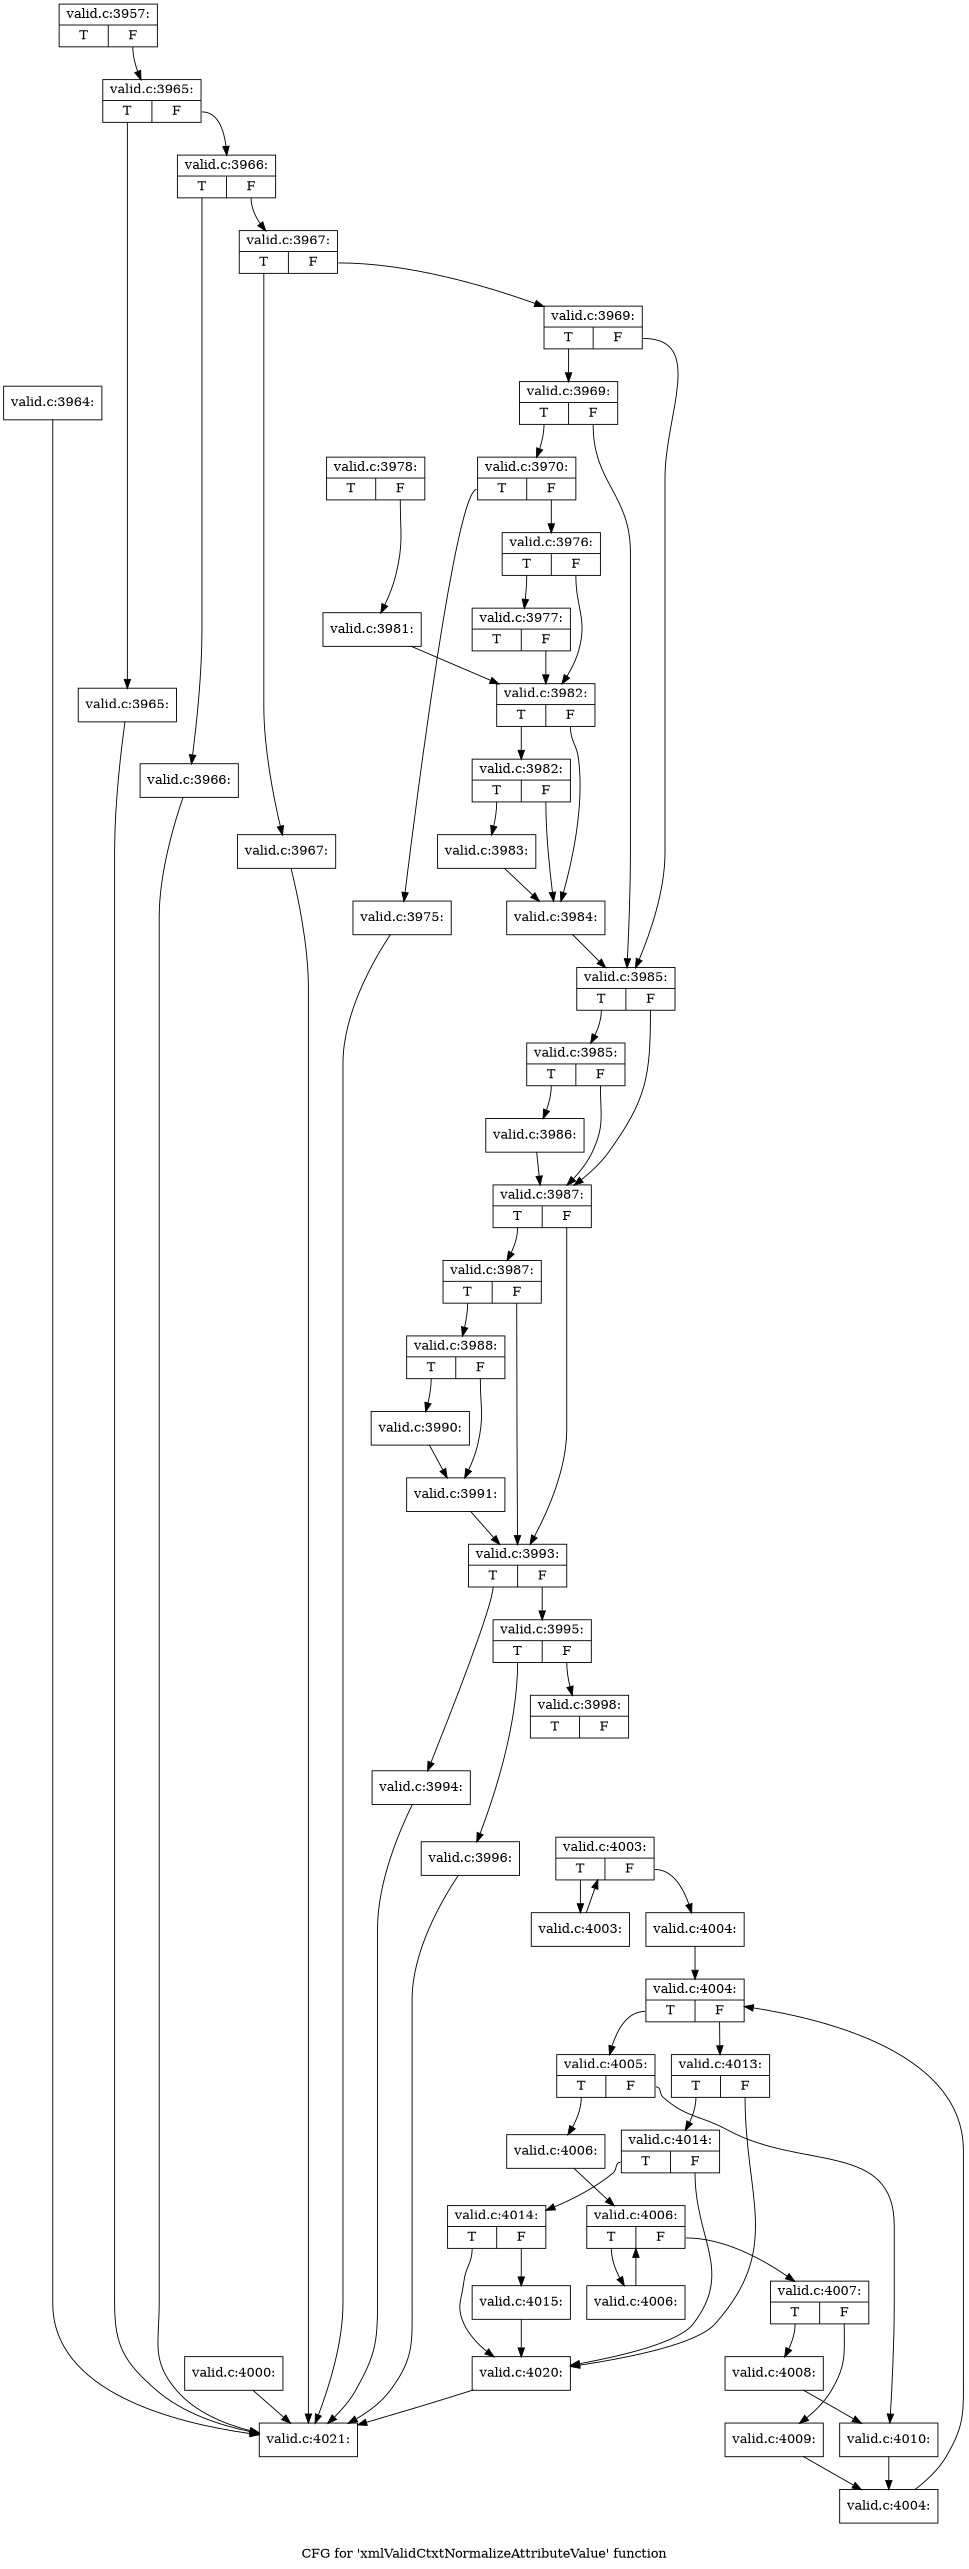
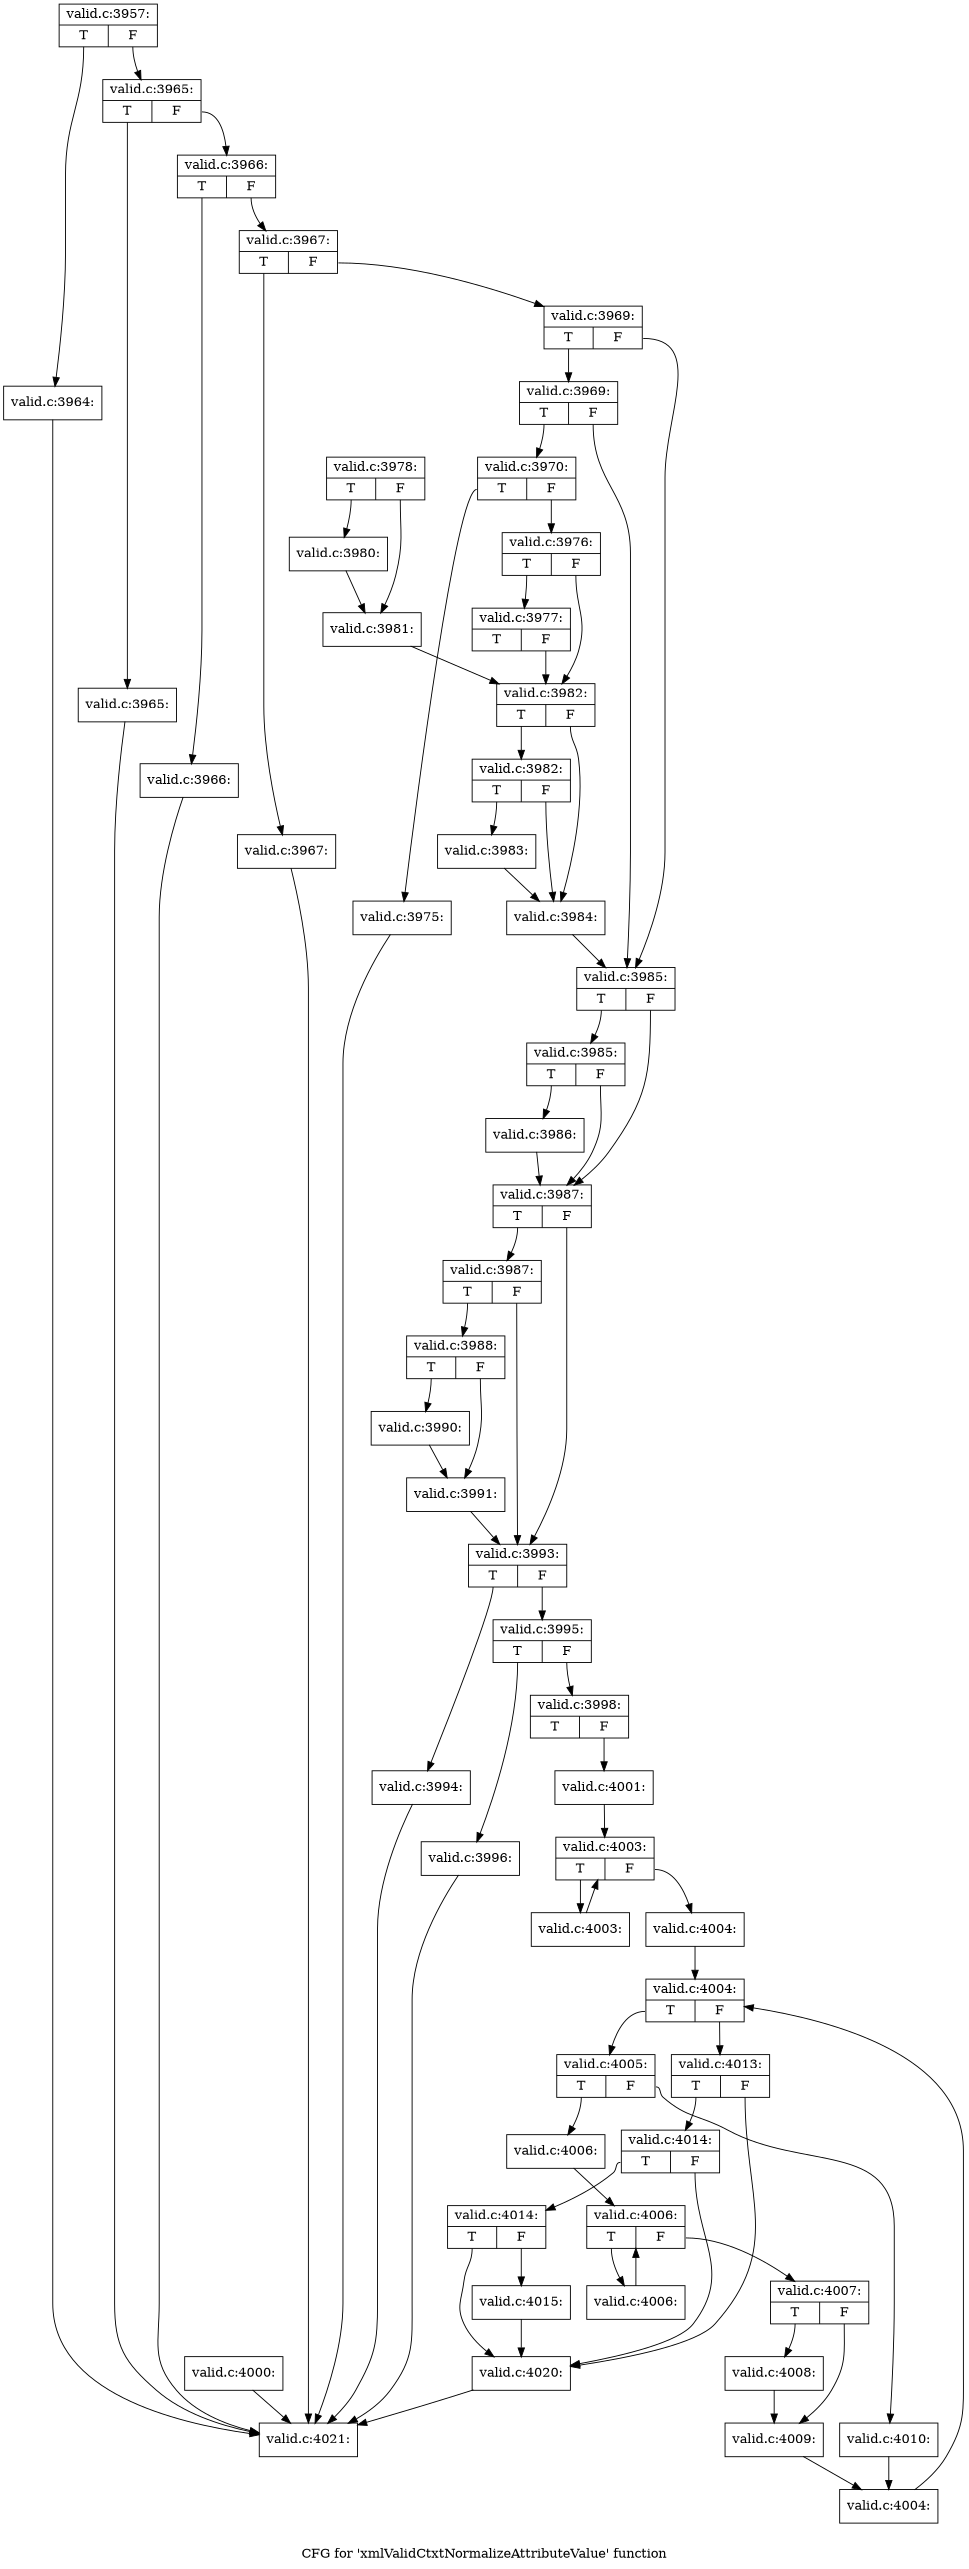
edge "valid.c:3957:" -> "valid.c:3964:": added
node "valid.c:3980:": added
node "valid.c:4001:": added
edge "valid.c:4008:" -> "valid.c:4010:": now "valid.c:4008:" -> "valid.c:4009:"
